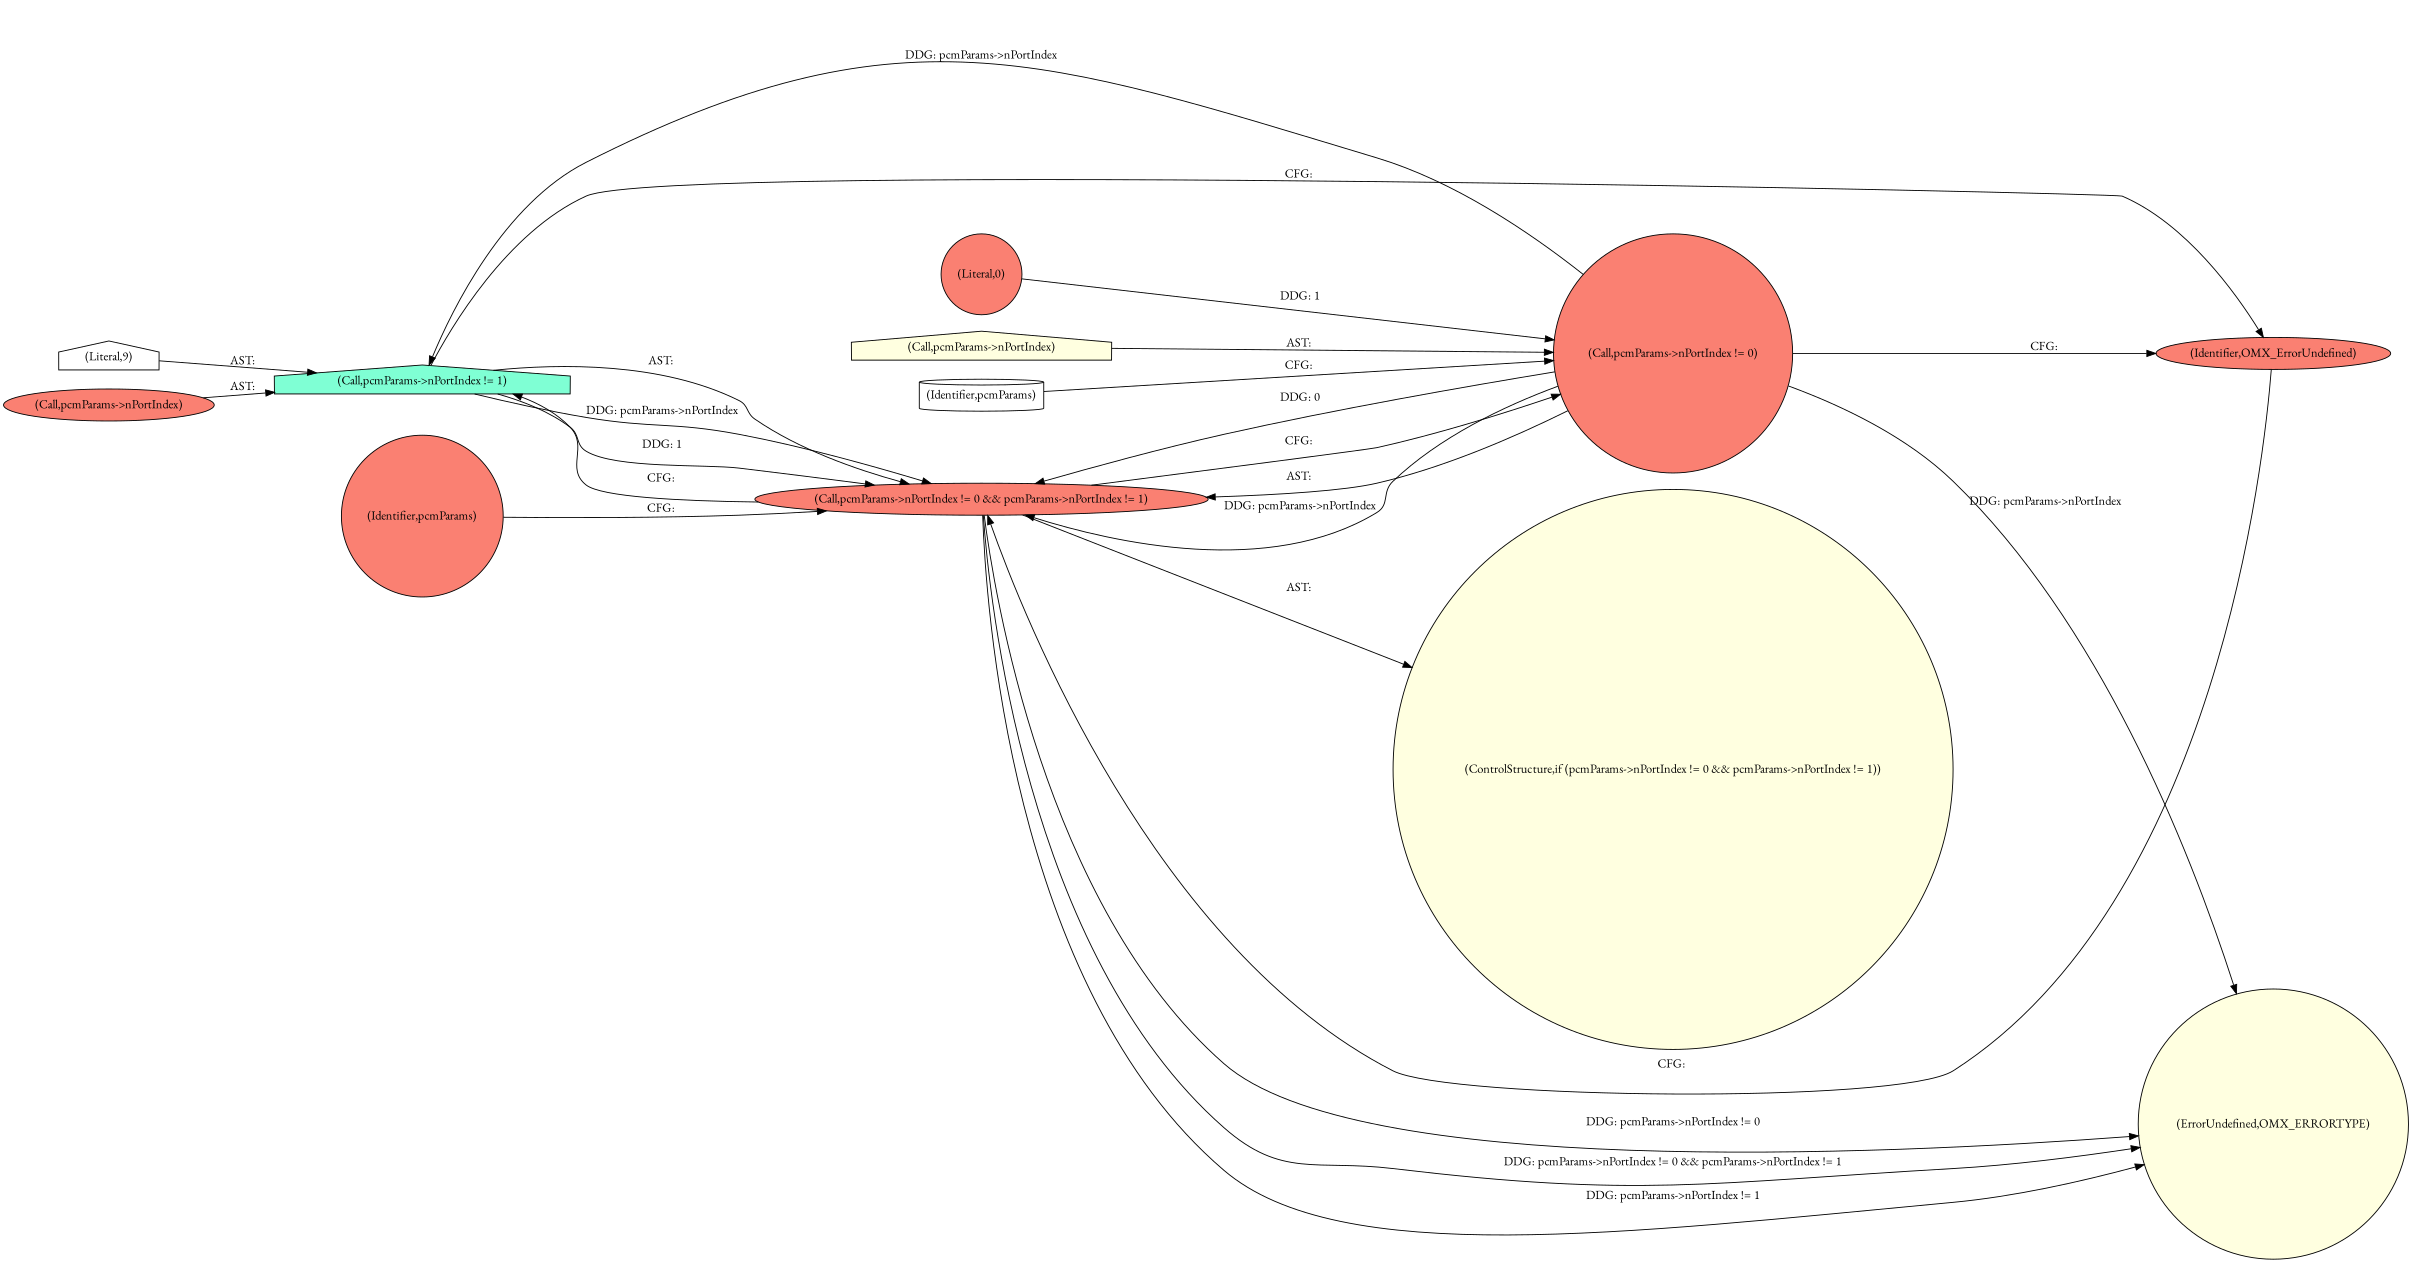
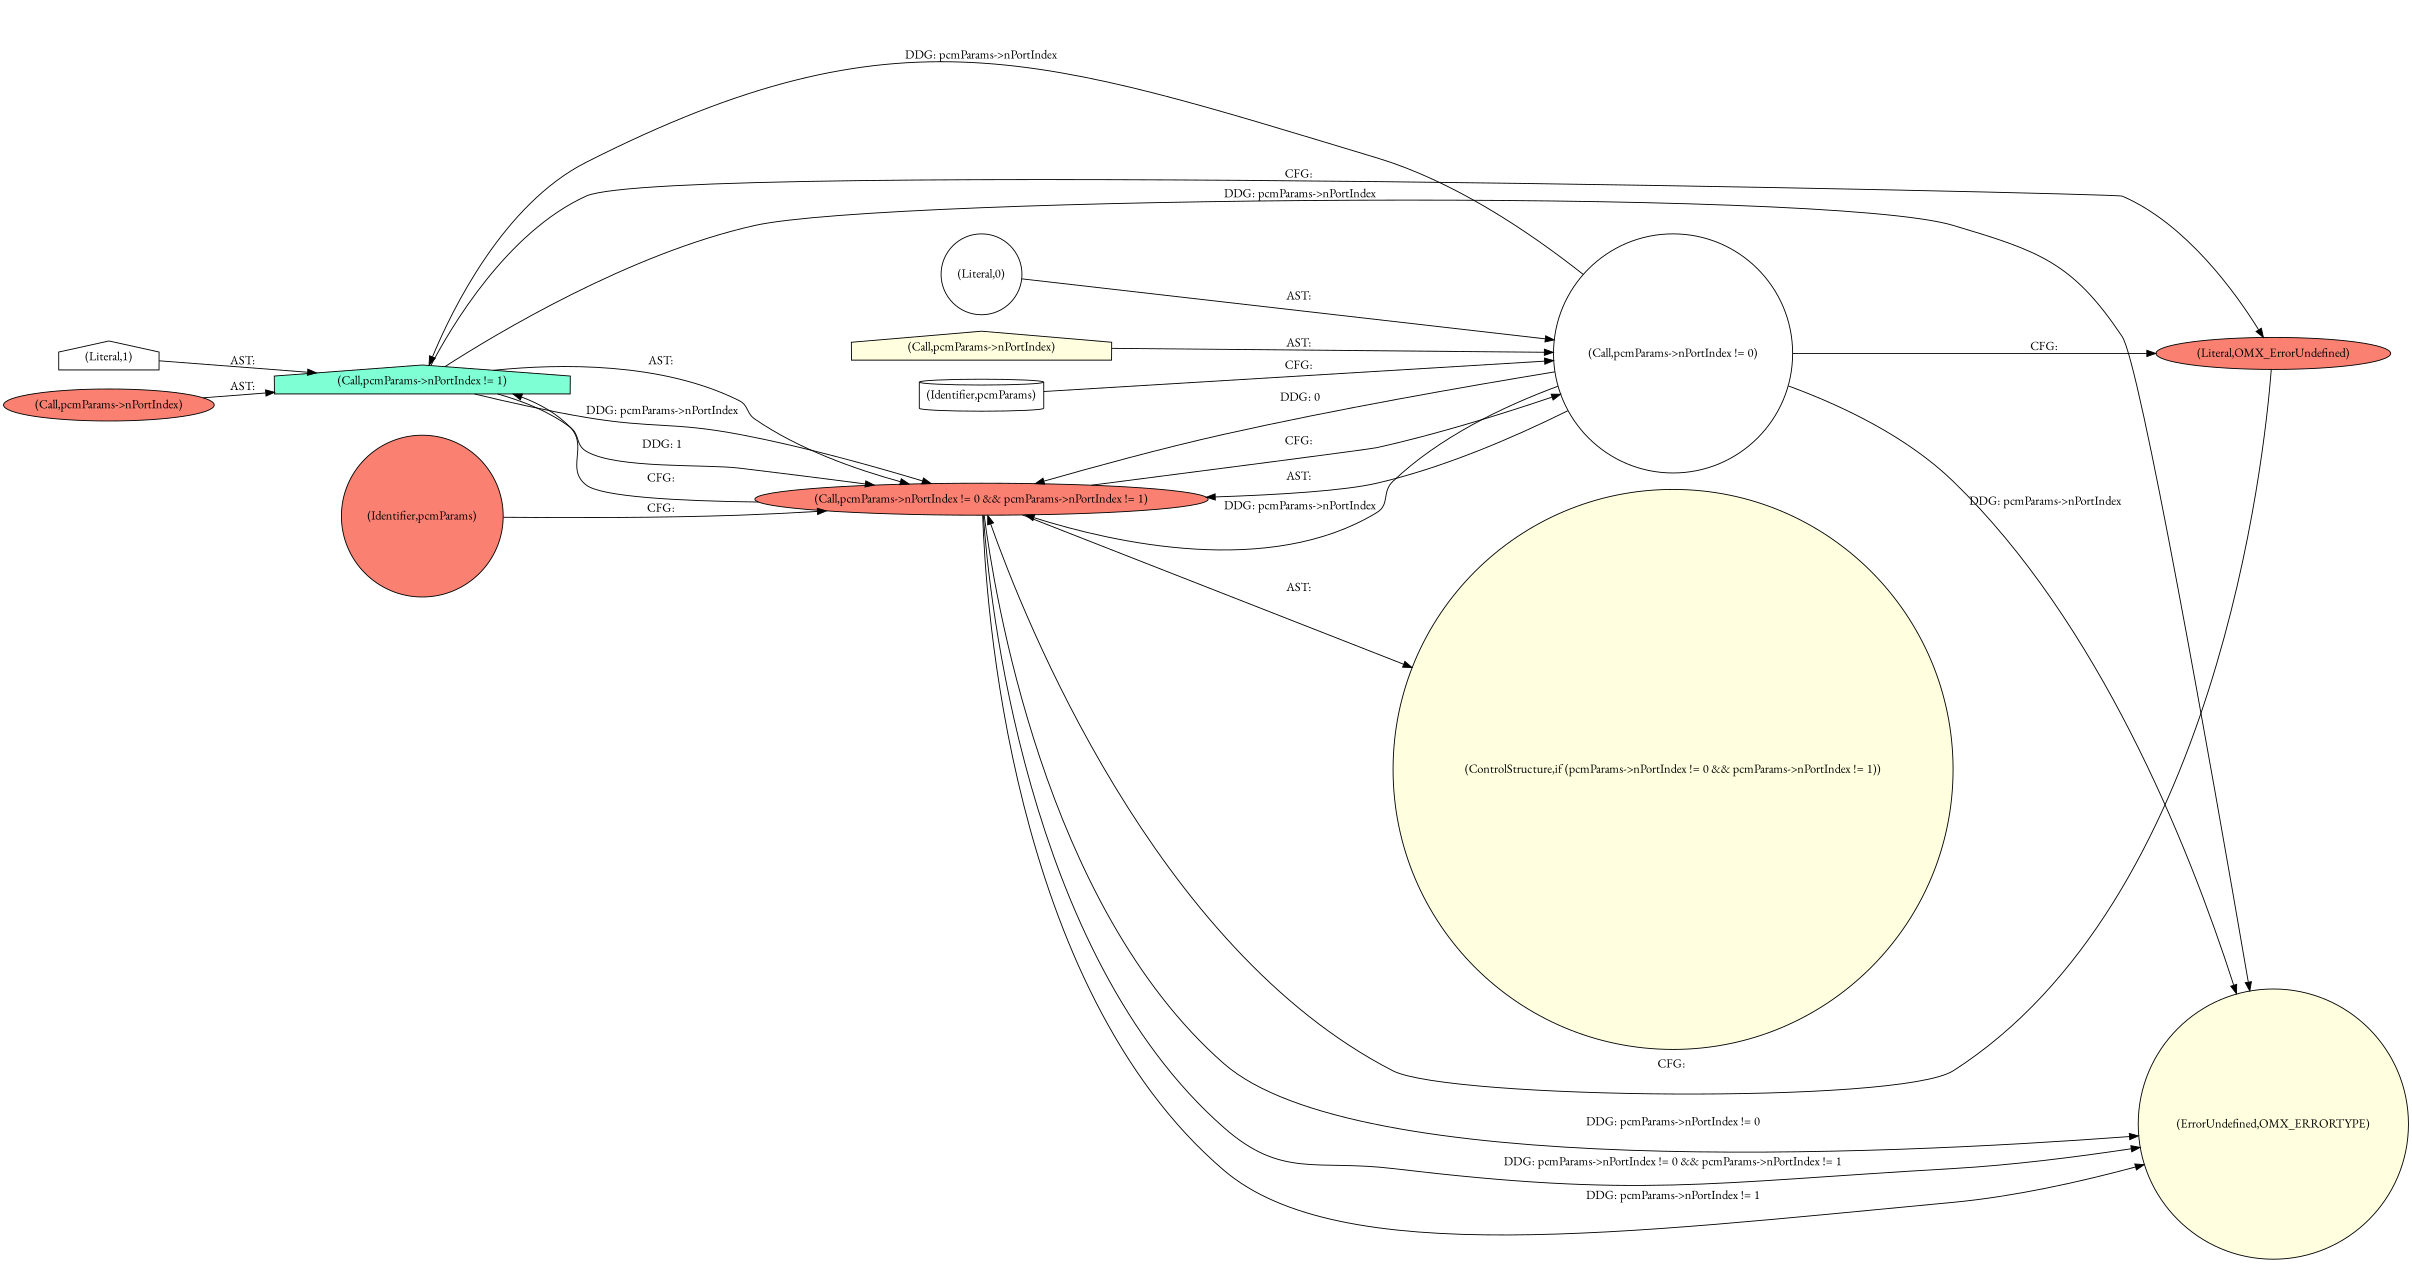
edge "(Call,pcmParams->nPortIndex != 1)" -> "(ErrorUndefined,OMX_ERRORTYPE)": added, label "DDG: pcmParams->nPortIndex"
node "(Literal,0)": fillcolor salmon -> white
edge "(Literal,0)" -> "(Call,pcmParams->nPortIndex != 0)": label "DDG: 1" -> "AST: "
node "(Call,pcmParams->nPortIndex != 0)": fillcolor salmon -> white
node "(Identifier,OMX_ErrorUndefined)": label "(Identifier,OMX_ErrorUndefined)" -> "(Literal,OMX_ErrorUndefined)"
node "(Literal,9)": label "(Literal,9)" -> "(Literal,1)"
